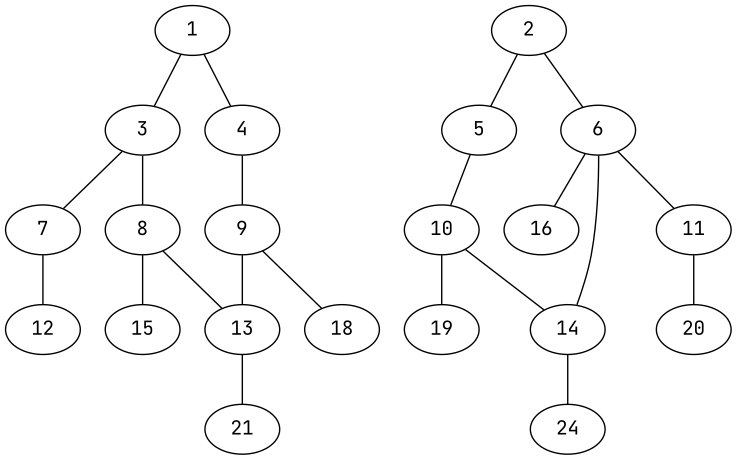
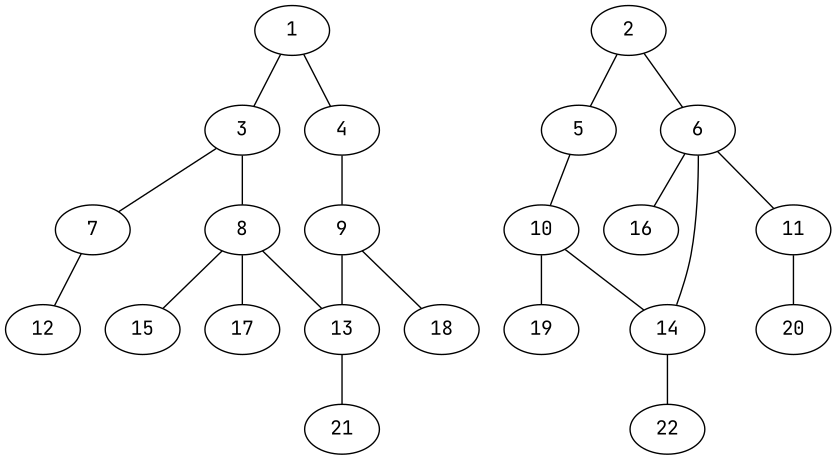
node "17": added
node "24": label "24" -> "22"
